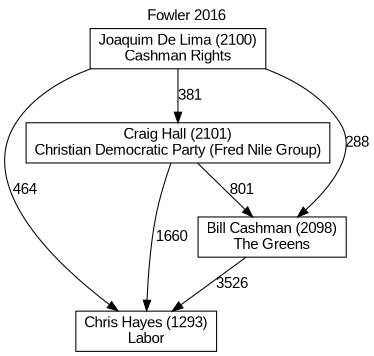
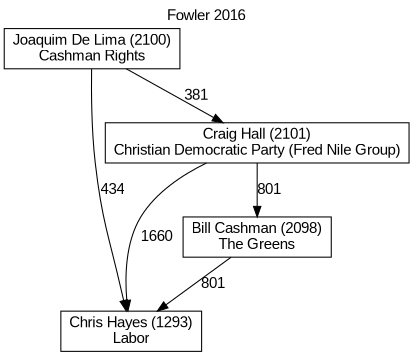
edge "Joaquim De Lima (2100) Cashman Rights" -> "Bill Cashman (2098) The Greens": removed, label "288"
edge "Joaquim De Lima (2100) Cashman Rights" -> "Chris Hayes (1293) Labor": label "464" -> "434"
edge "Bill Cashman (2098) The Greens" -> "Chris Hayes (1293) Labor": label "3526" -> "801"
